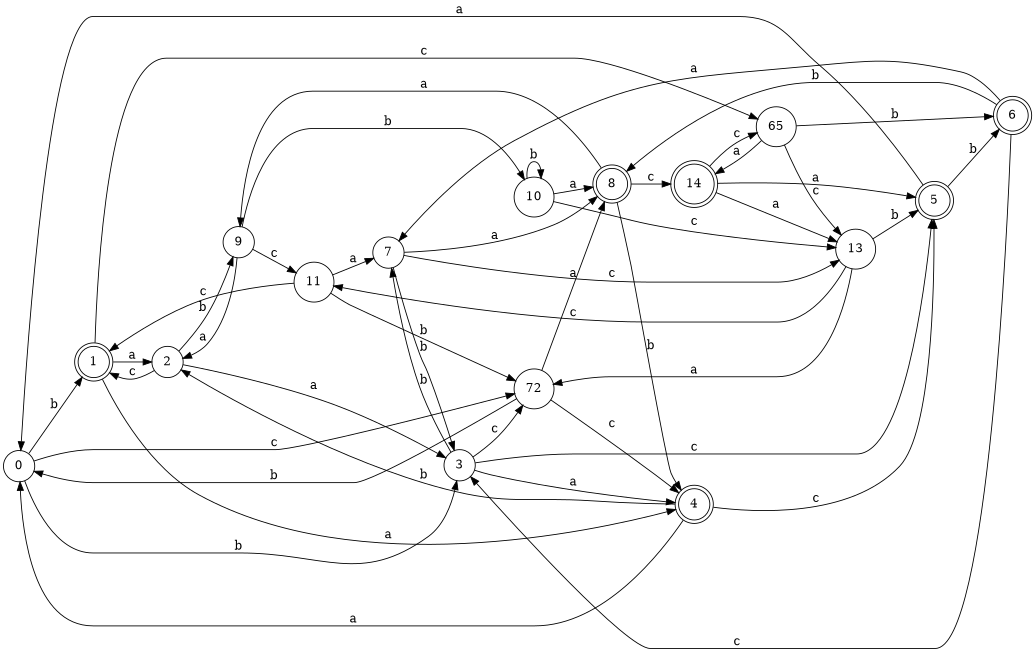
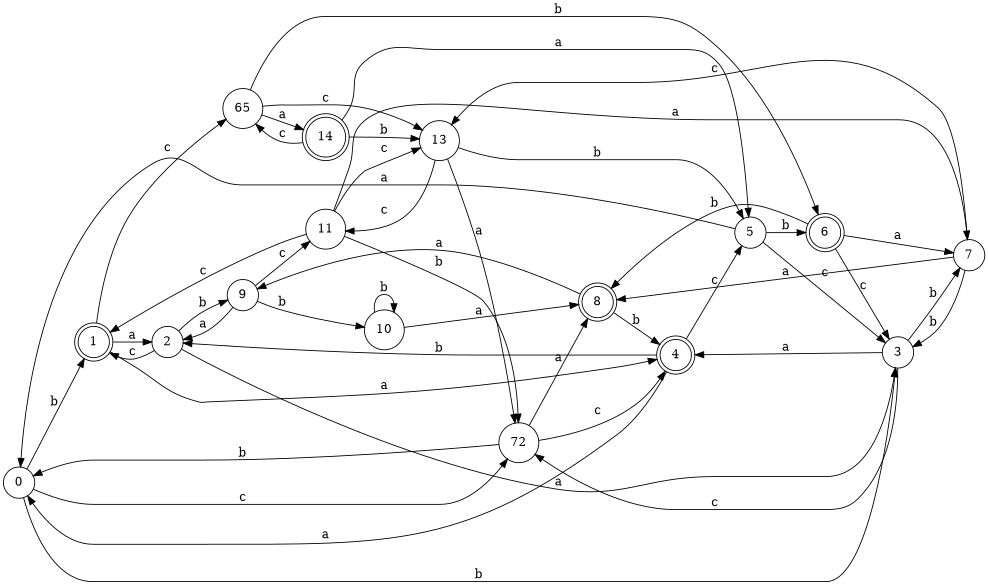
edge "8" -> "14": removed, label "c"
node "5": shape doublecircle -> circle
edge "14" -> "13": label "a" -> "b"
edge "10" -> "13": now "11" -> "13"
edge "3" -> "5": reversed
